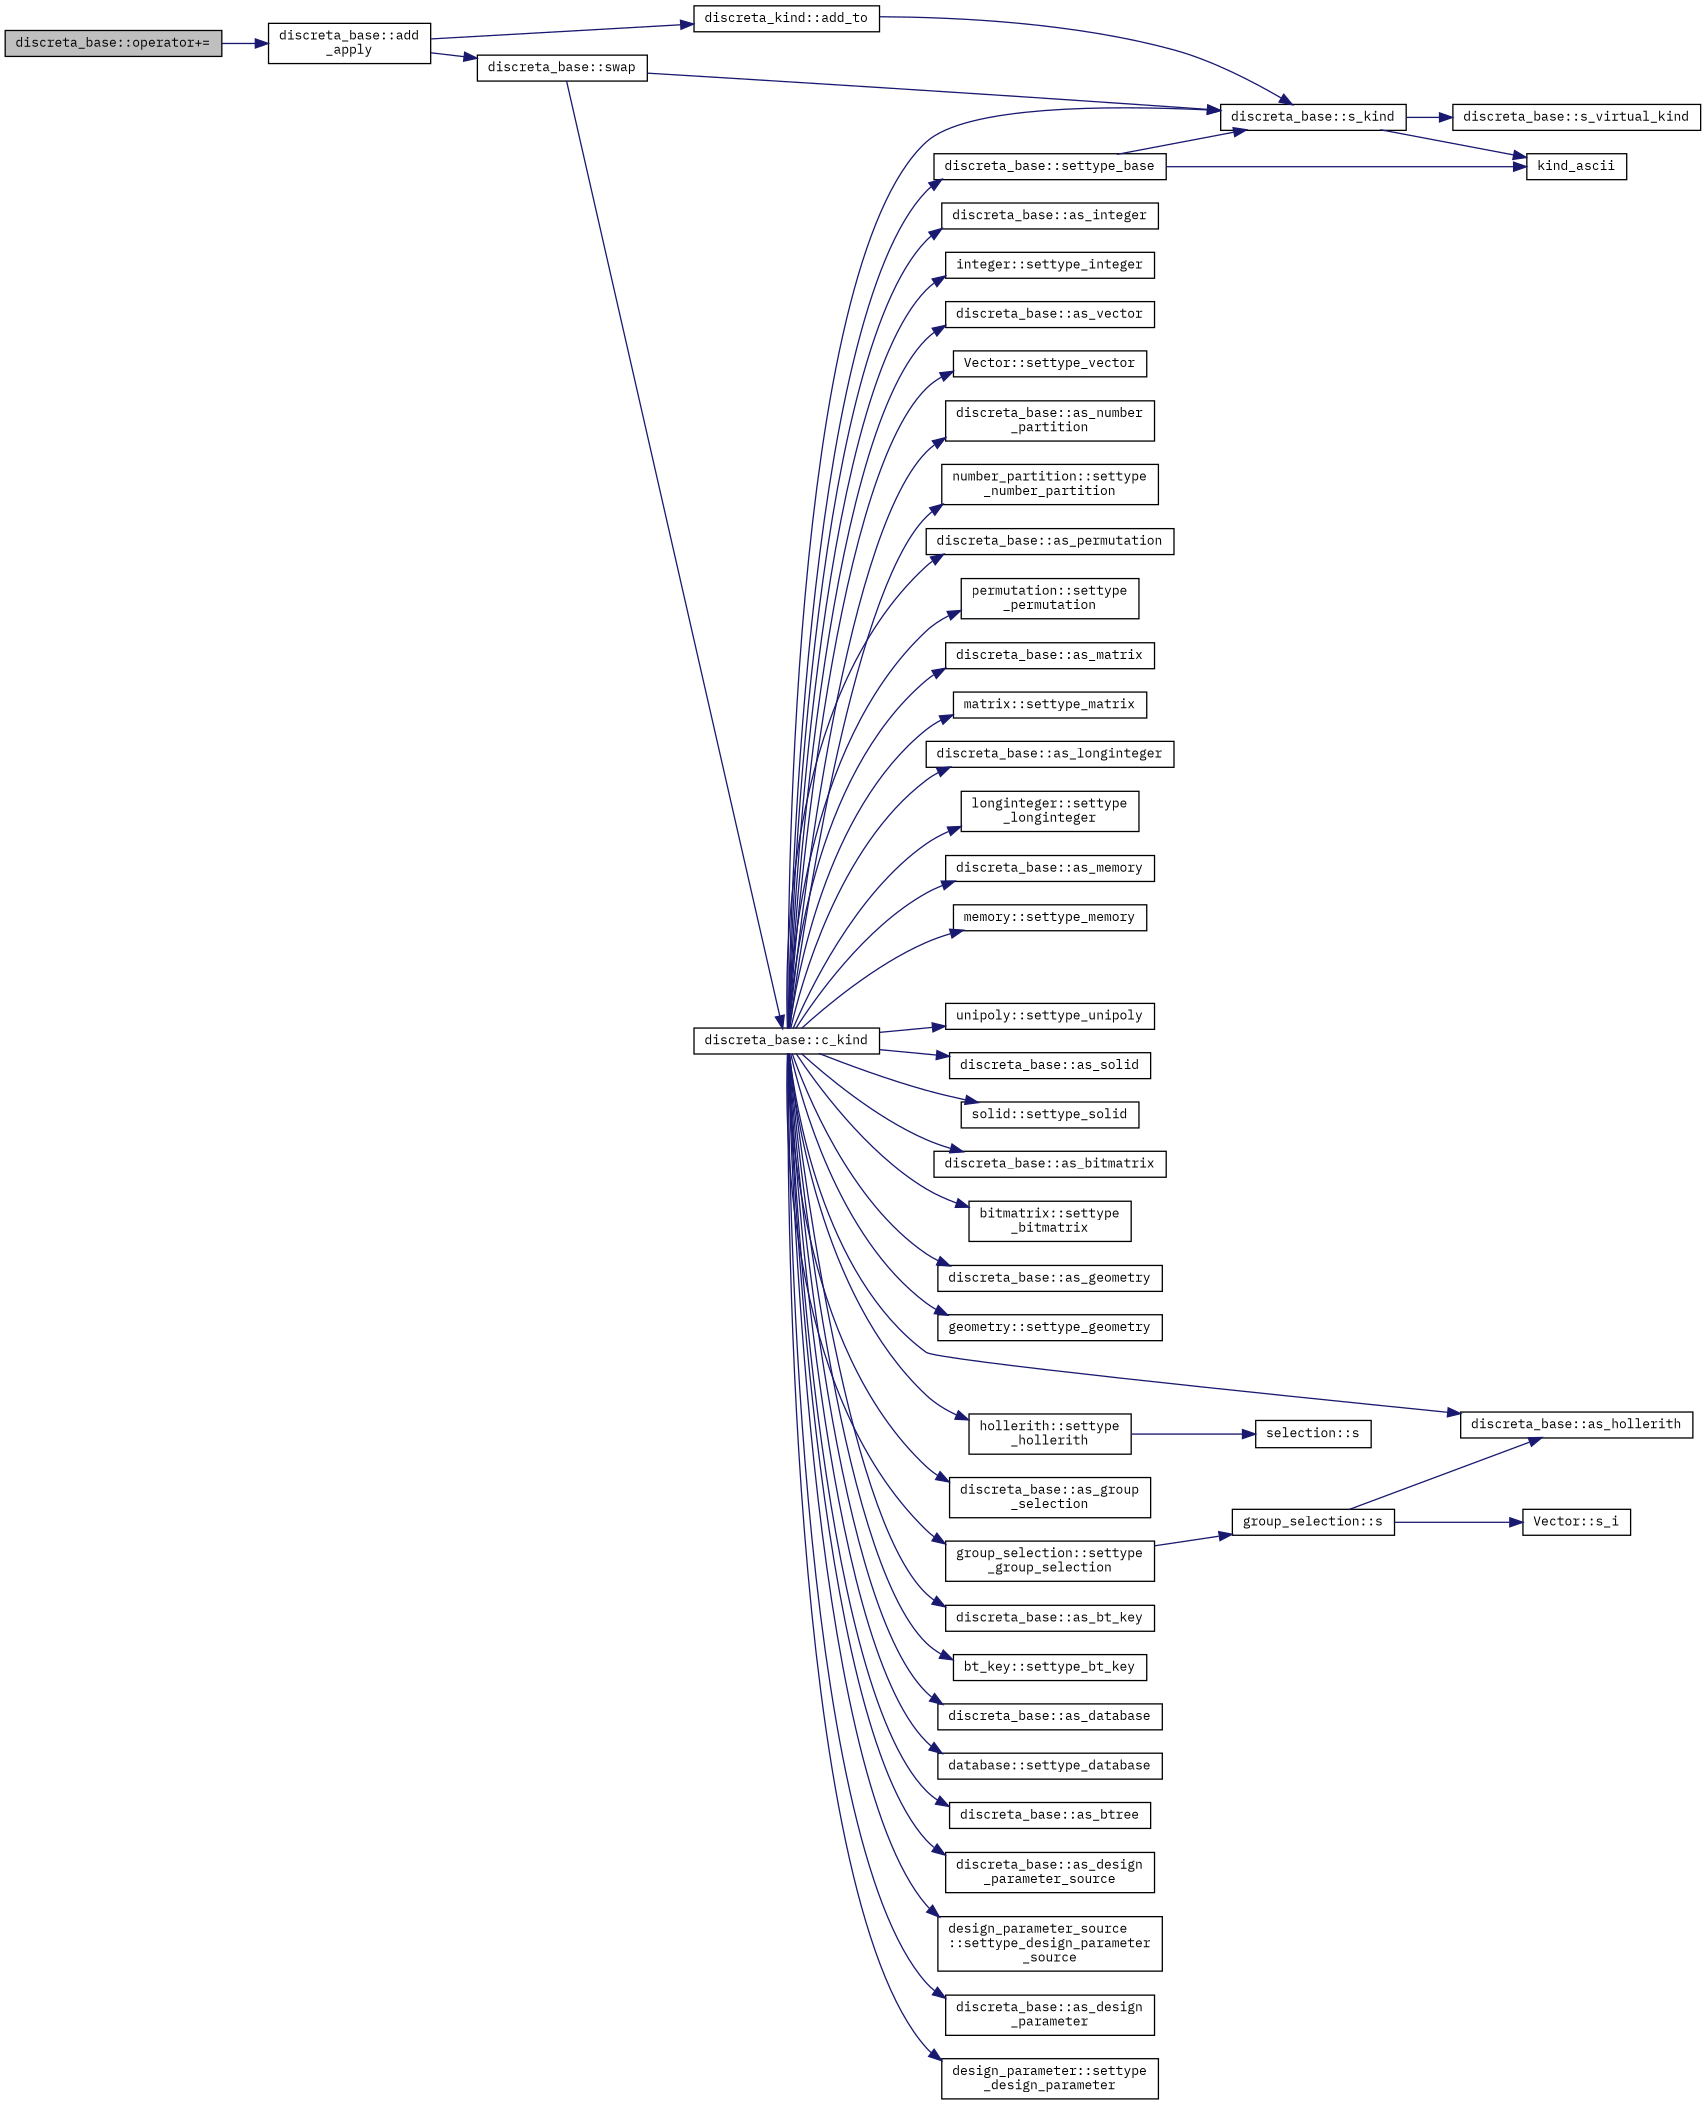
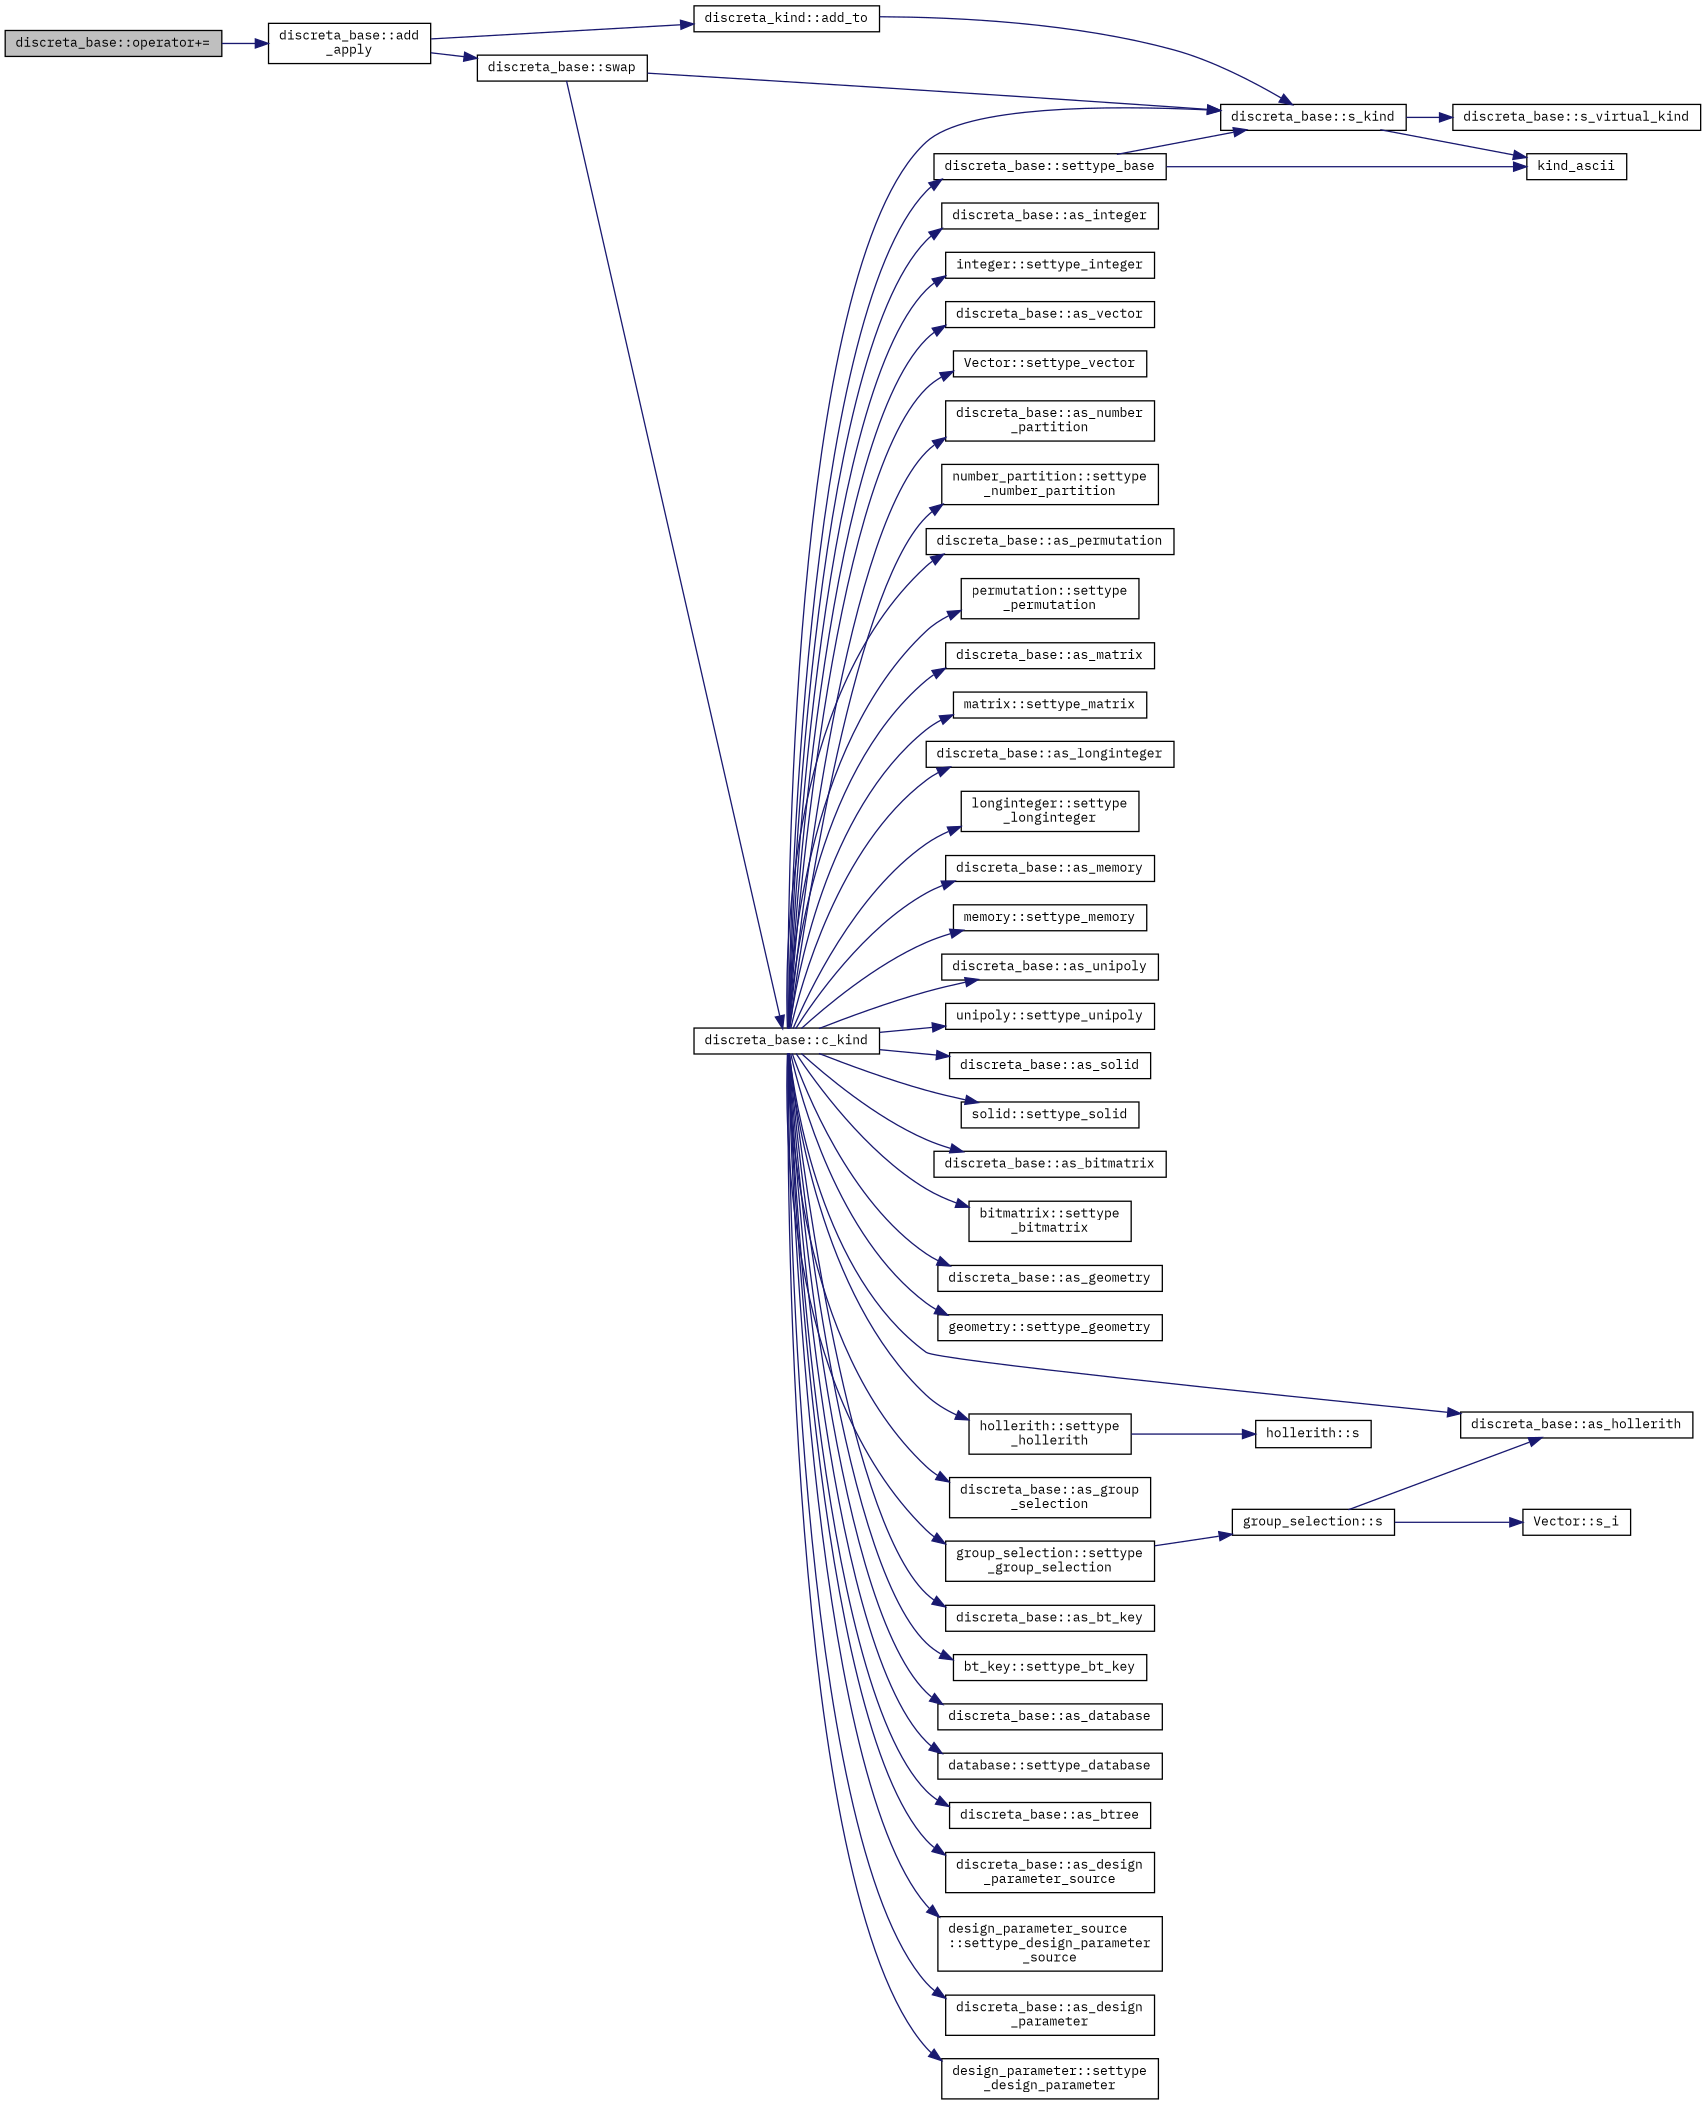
node "discreta_base::as_unipoly": added
node "selection::s": label "selection::s" -> "hollerith::s"
